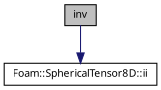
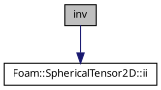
node "Foam::SphericalTensor8D::ii": label "Foam::SphericalTensor8D::ii" -> "Foam::SphericalTensor2D::ii"
